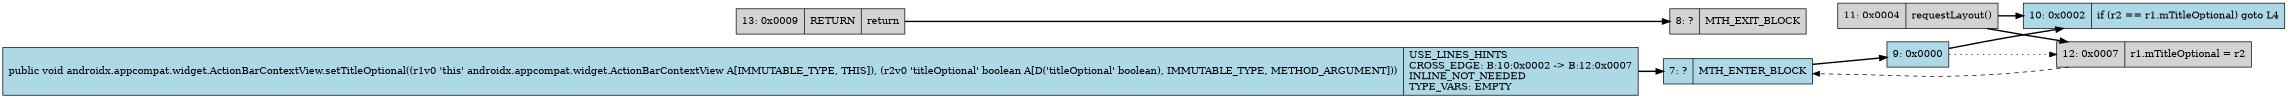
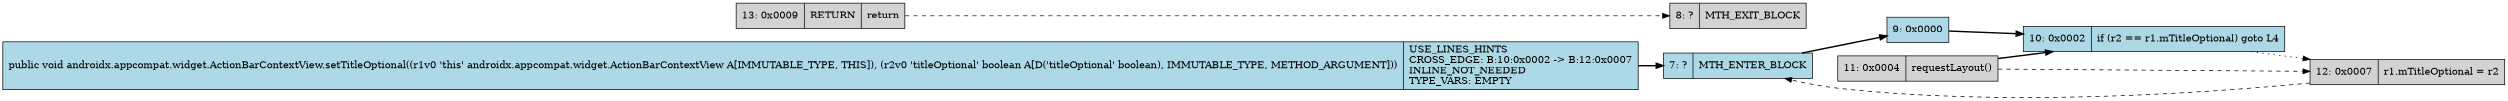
edge "13: 0x0009" -> "8: ?": style bold -> dashed
edge "11: 0x0004" -> "12: 0x0007": style bold -> dashed
edge "9: 0x0000" -> "12: 0x0007": now "10: 0x0002" -> "12: 0x0007"
